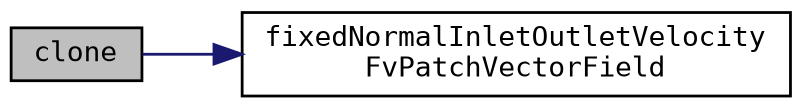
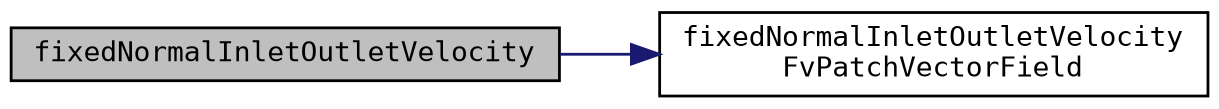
node "clone": label "clone" -> "fixedNormalInletOutletVelocity"
